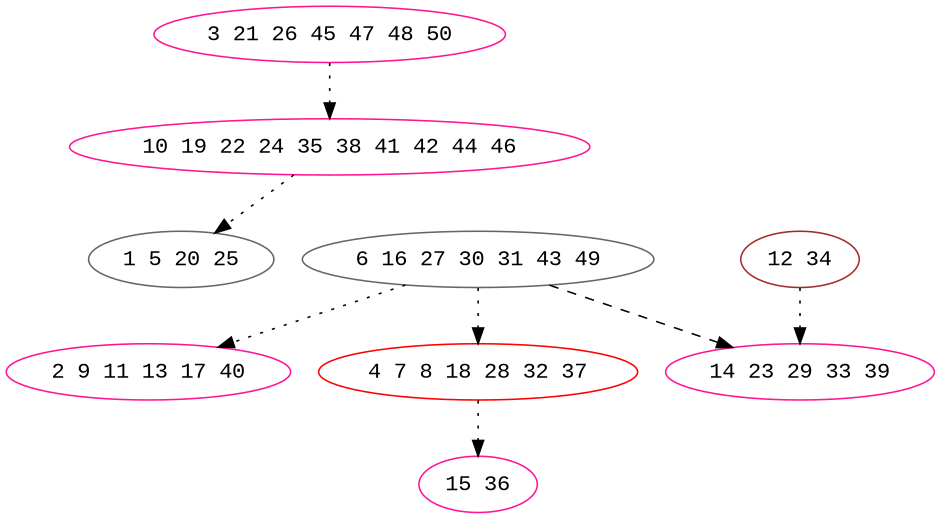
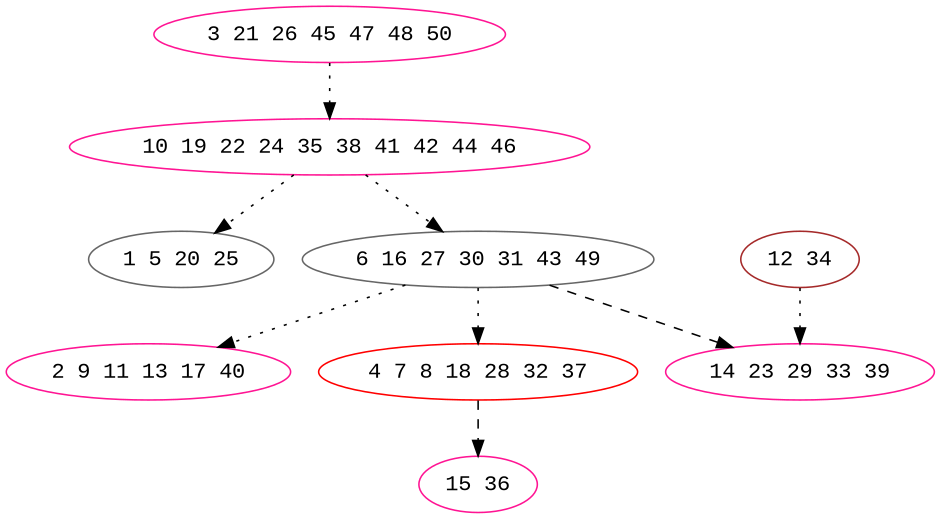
edge "10 19 22 24 35 38 41 42 44 46" -> "6 16 27 30 31 43 49": added
edge "4 7 8 18 28 32 37" -> "15 36": style dotted -> dashed
